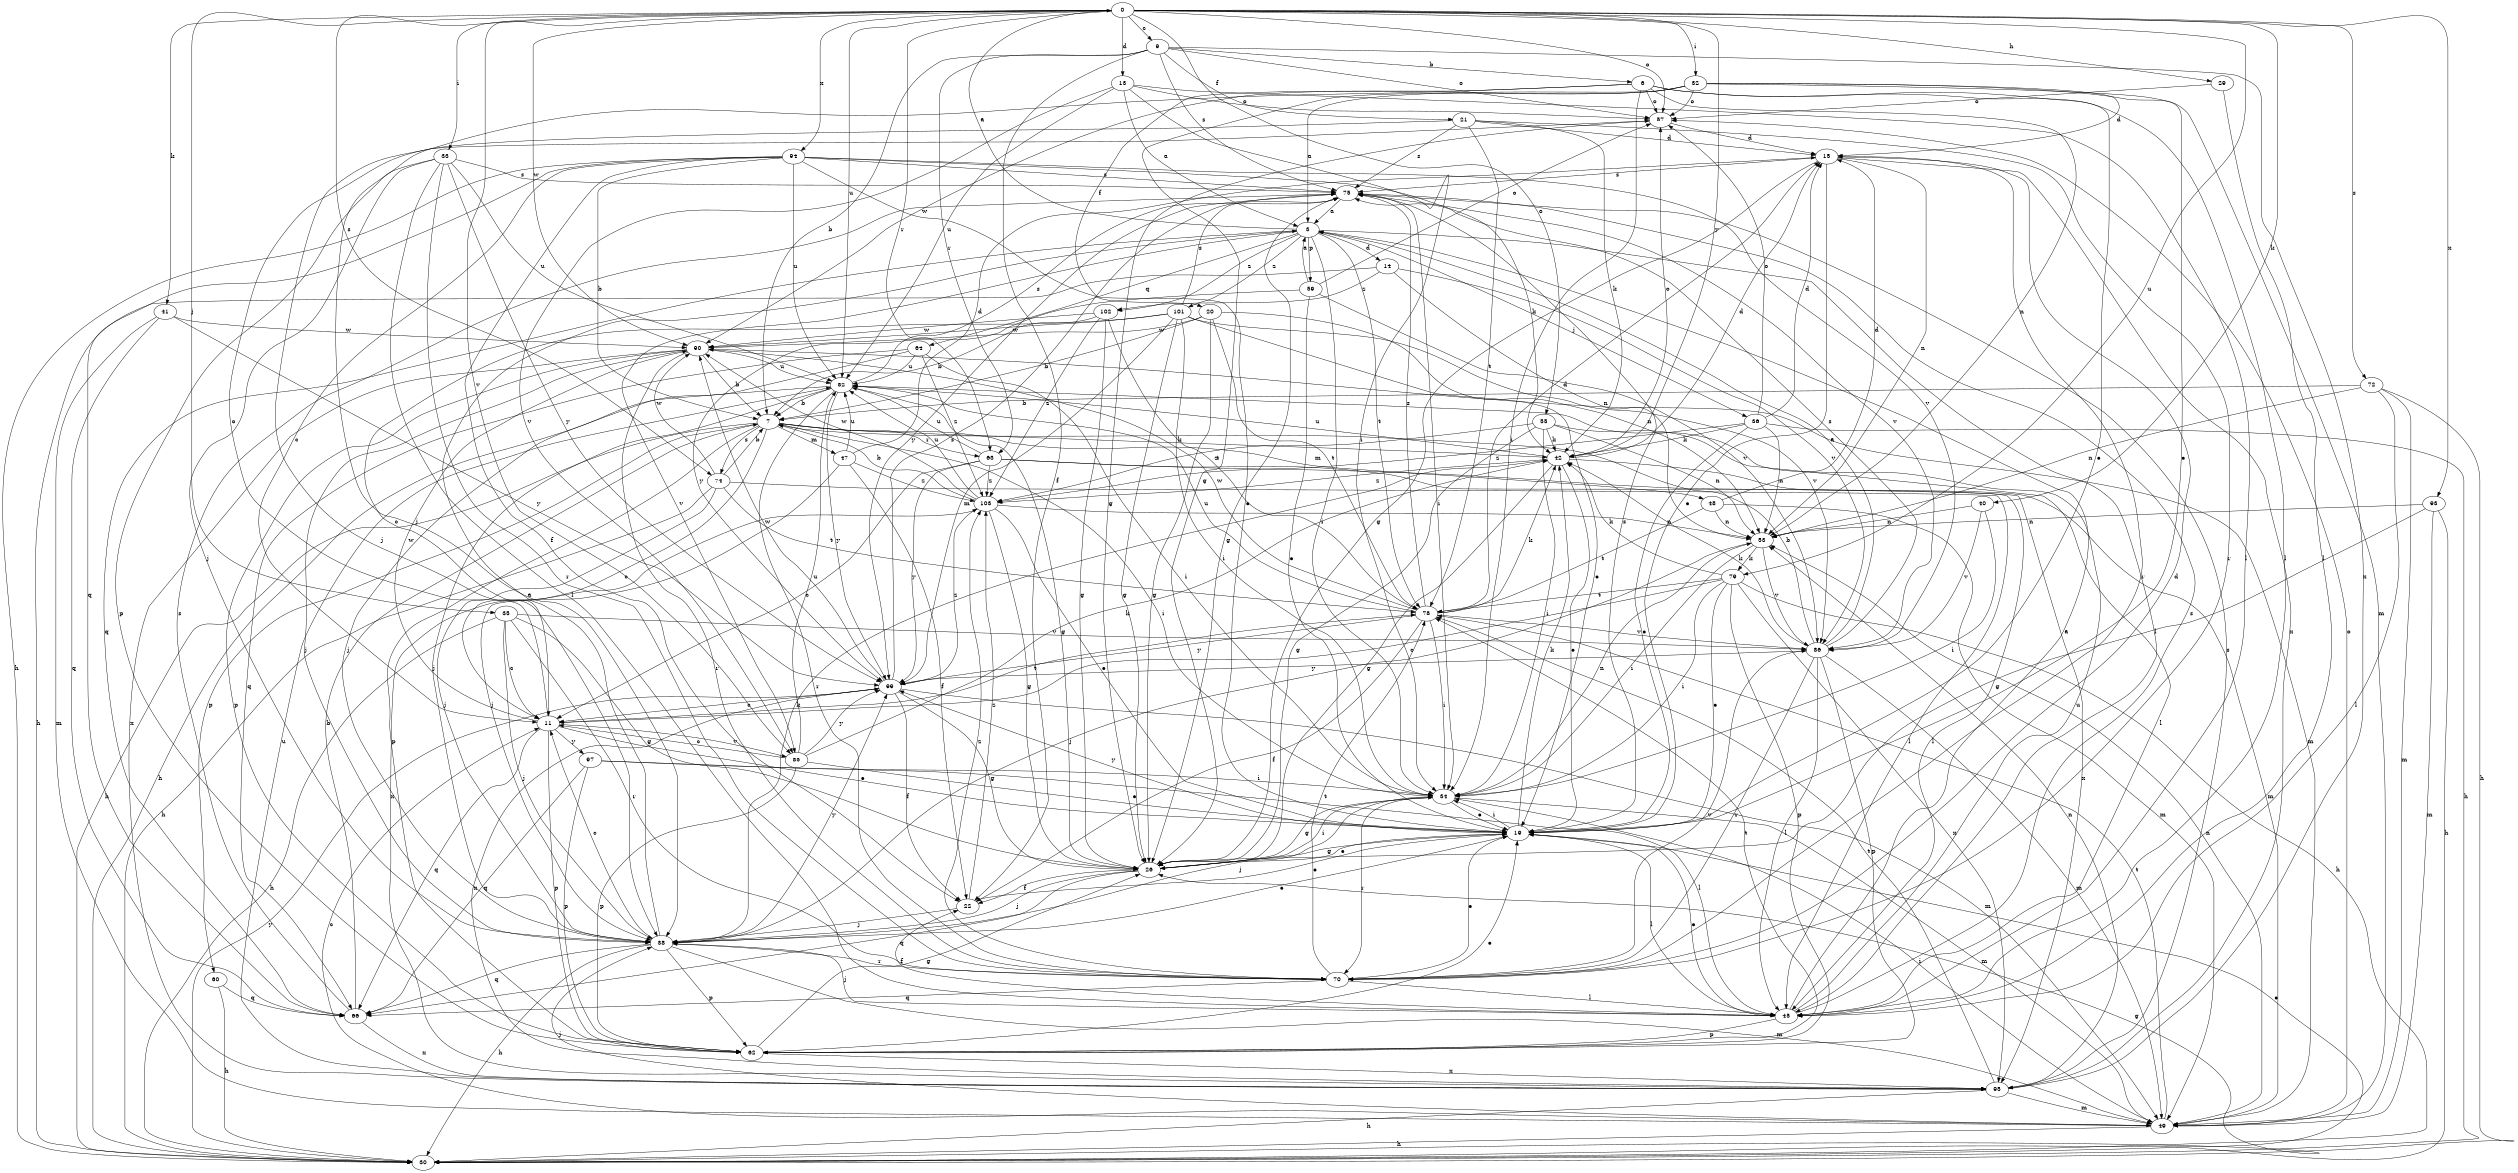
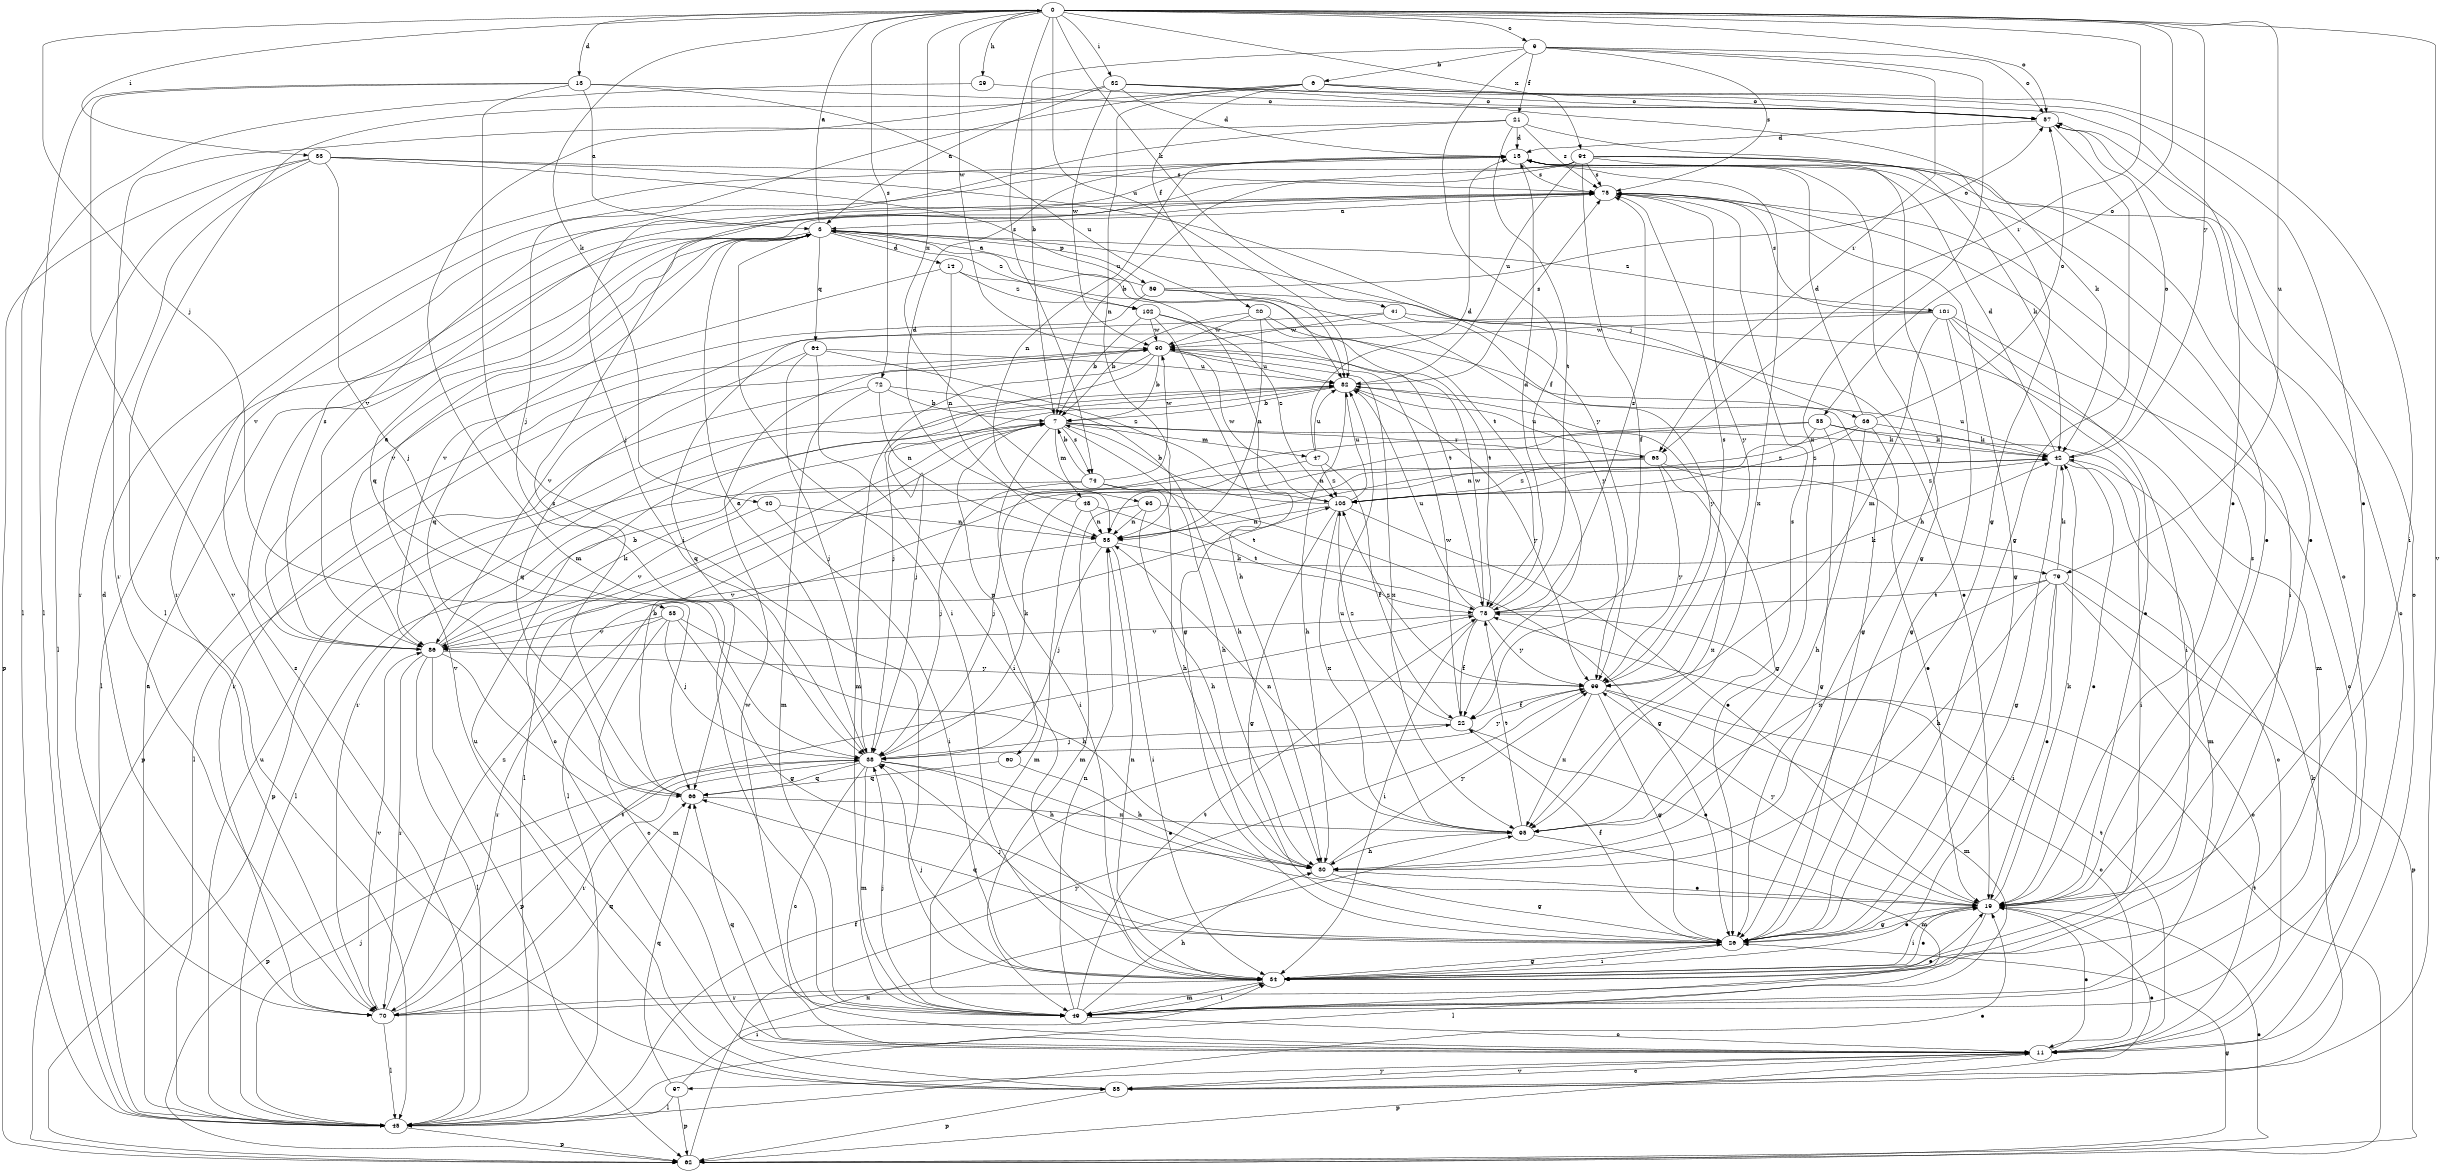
edge "99" -> "90": now "22" -> "90"
